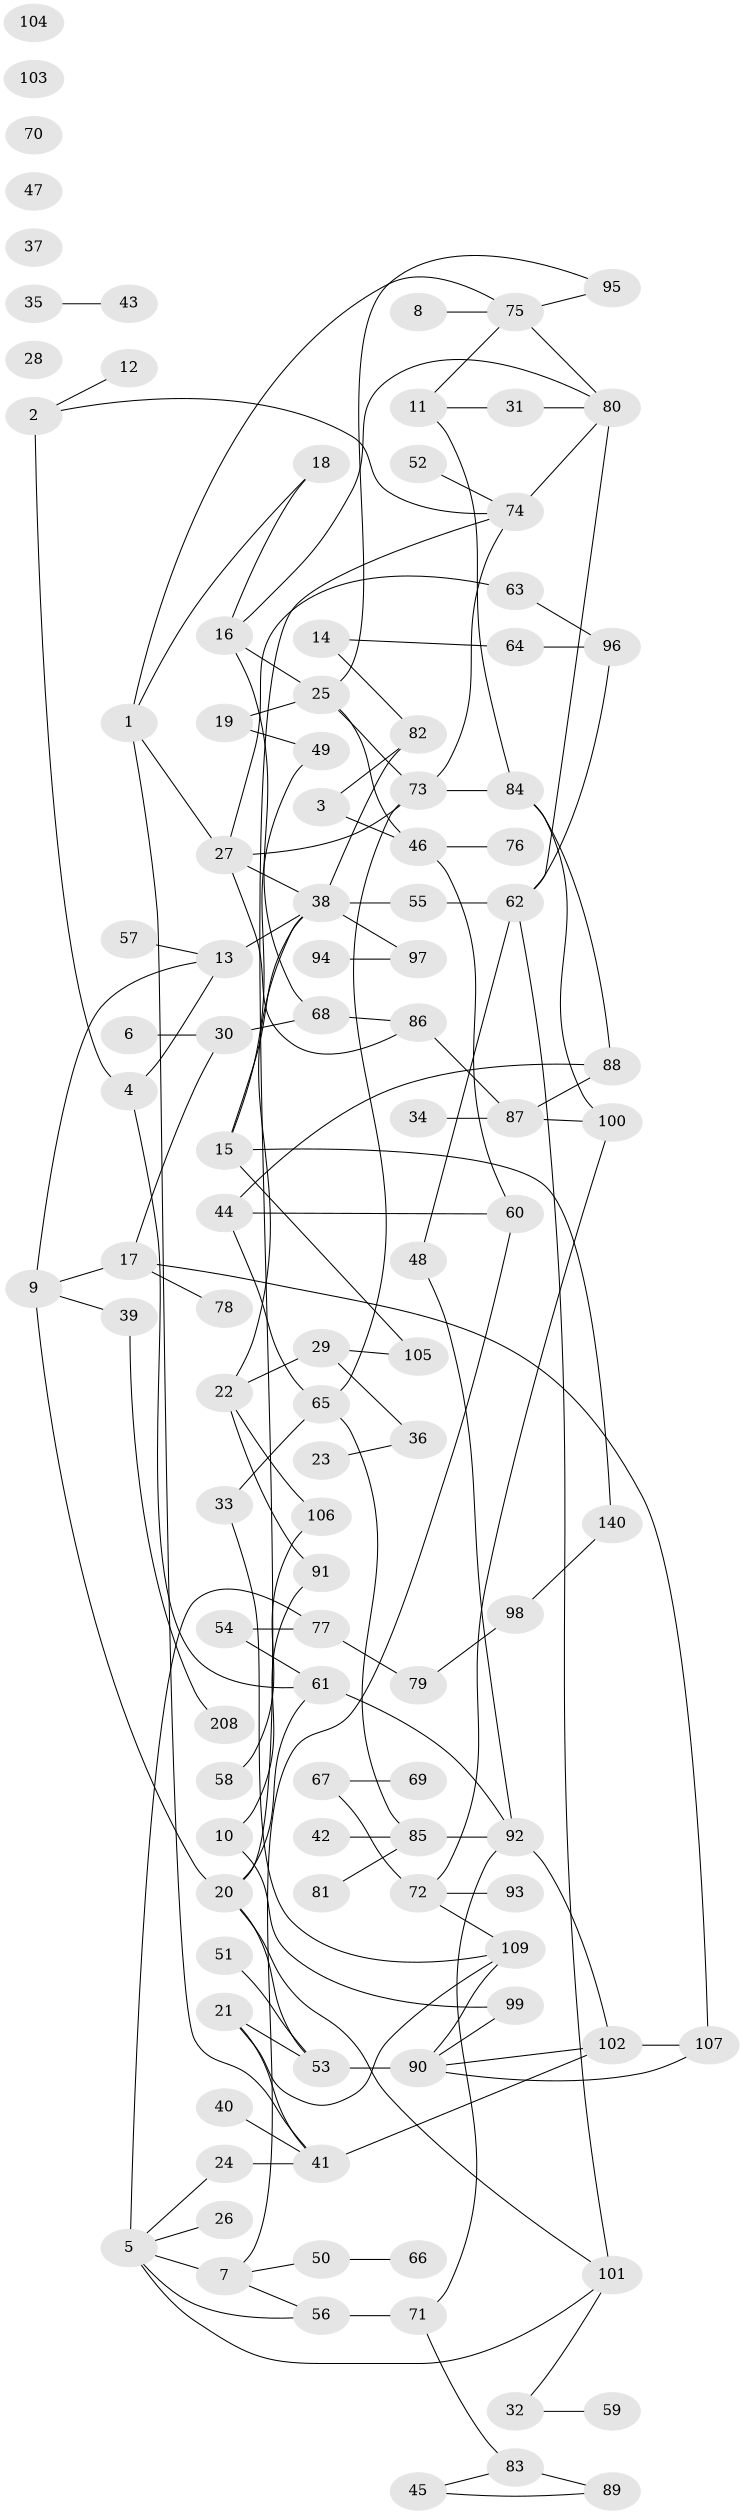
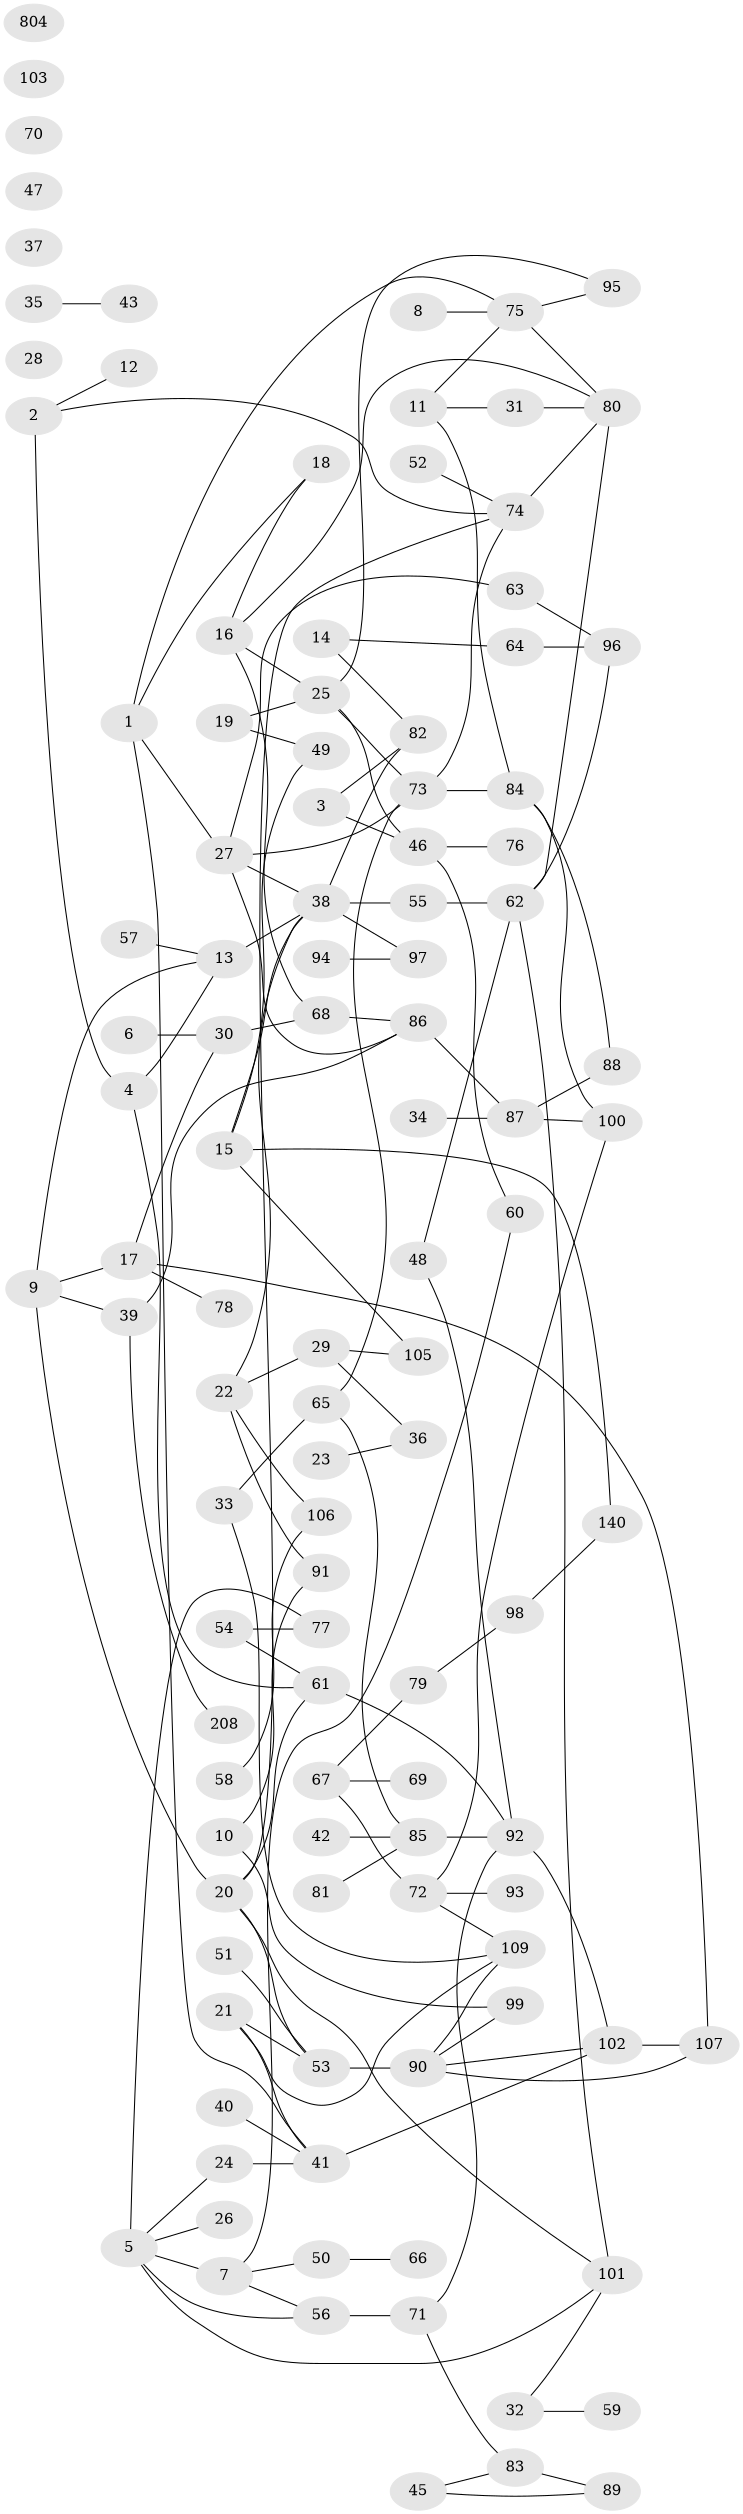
node "104": label "104" -> "804"
edge "86" -- "39": added
node "44": removed
edge "77" -- "79": now "67" -- "79"
